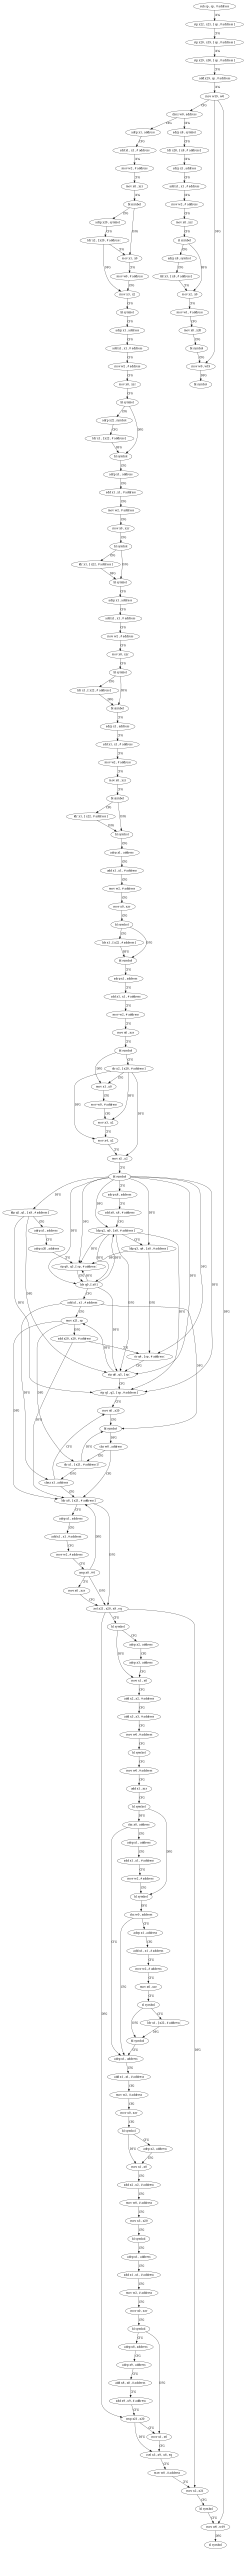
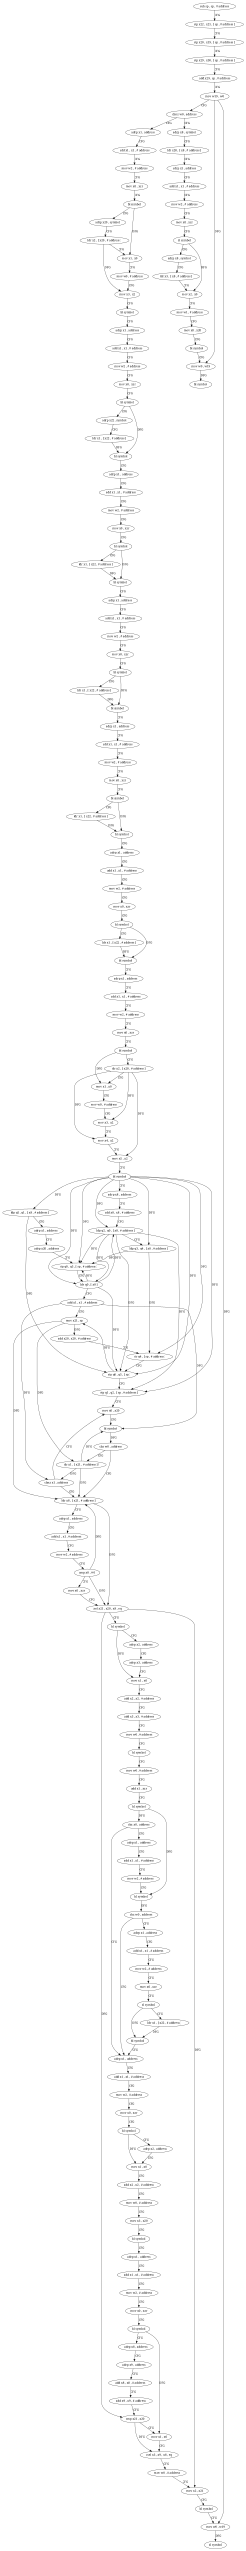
edge "ldp q5 , q1 , [ x8 , # address ]" -> "stp q1 , q2 , [ sp , # address ]": removed, label "DFG"
edge "add x20 , x20 , # address" -> "ldr x8 , [ x21 , # address ]": now "ldr x1 , [ x21 , # address ]!" -> "ldr x8 , [ x21 , # address ]"
